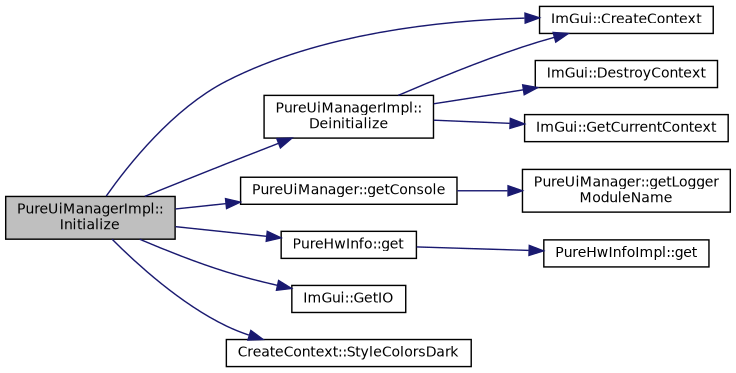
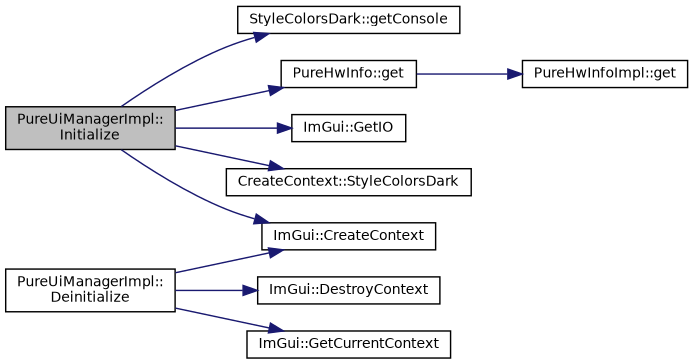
edge "PureUiManagerImpl:: Initialize" -> "PureUiManagerImpl:: Deinitialize": removed
node "PureUiManager::getConsole": label "PureUiManager::getConsole" -> "StyleColorsDark::getConsole"
node "PureUiManager::getLogger ModuleName": removed
